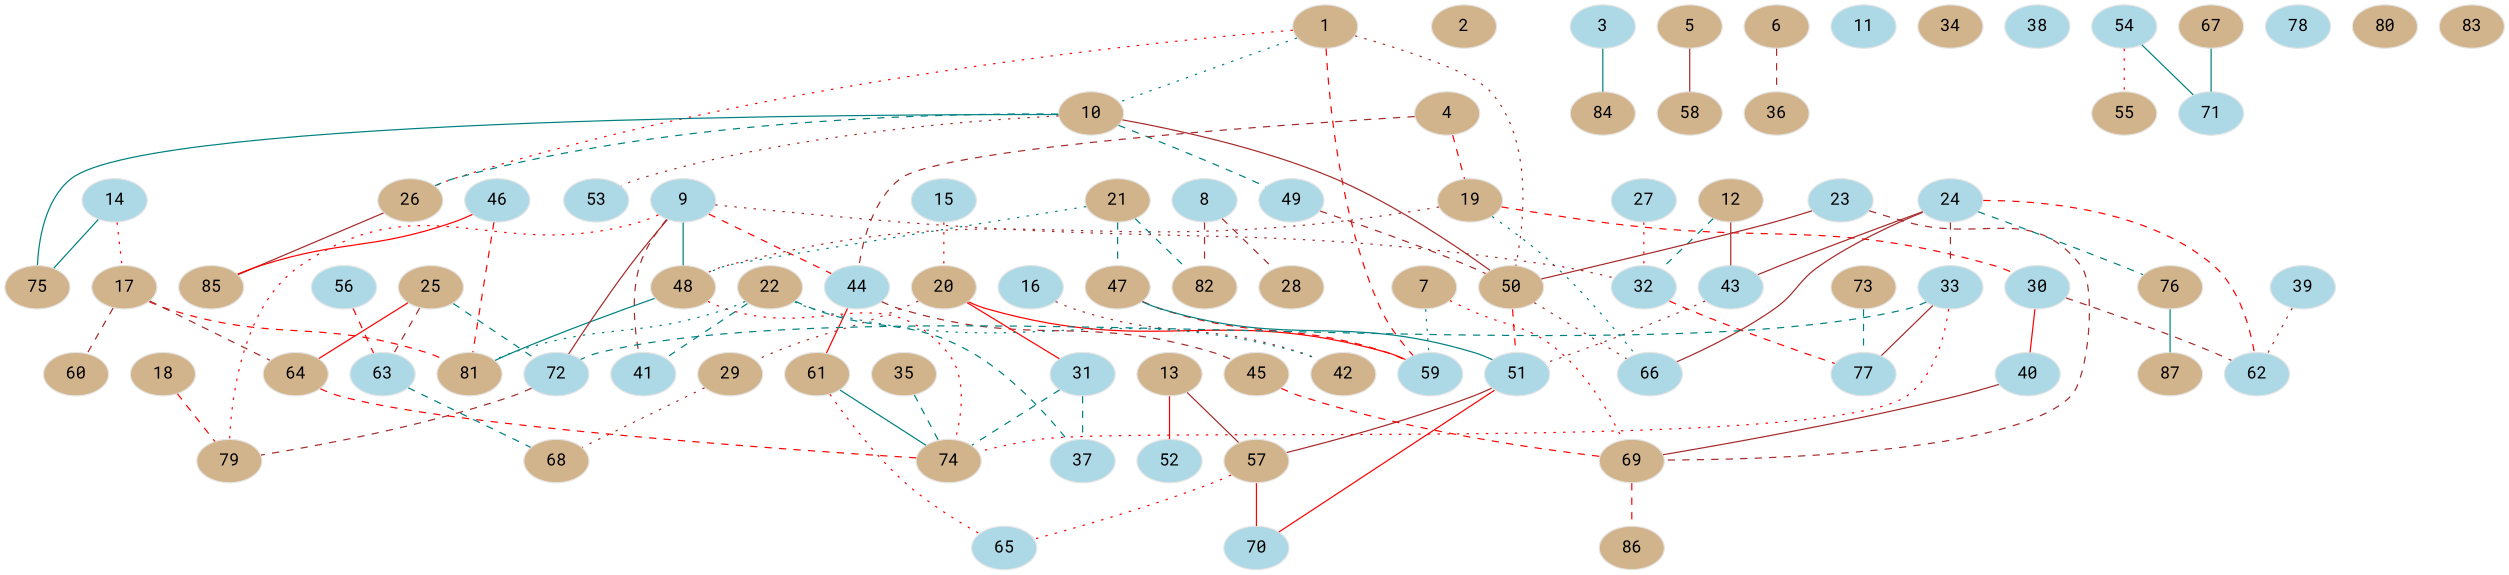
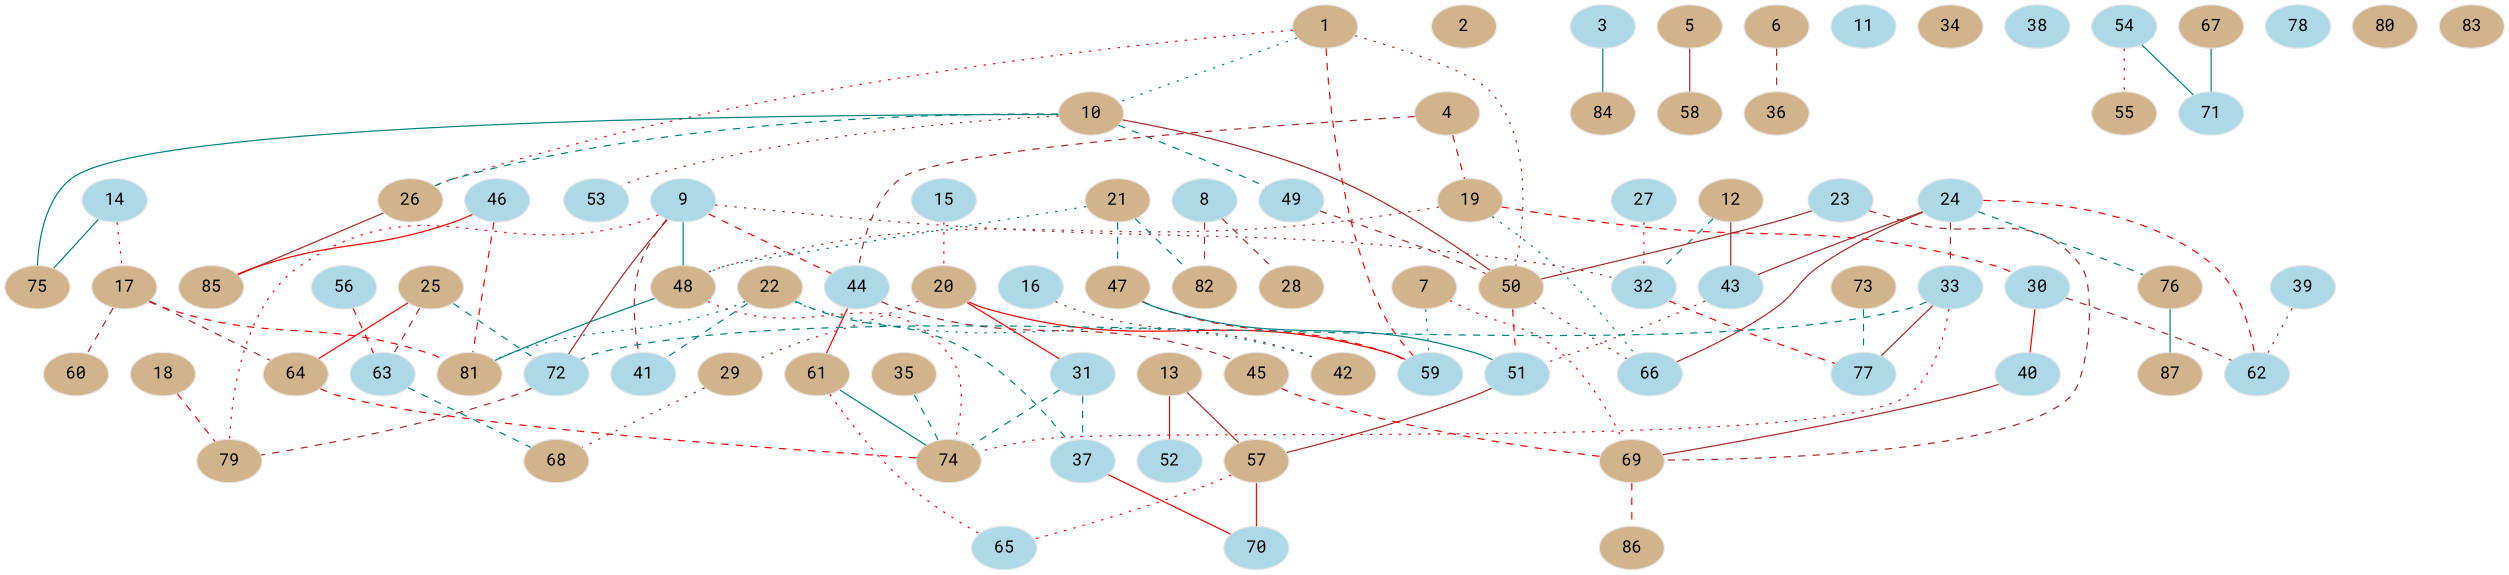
edge "51" -- "70": now "37" -- "70"
